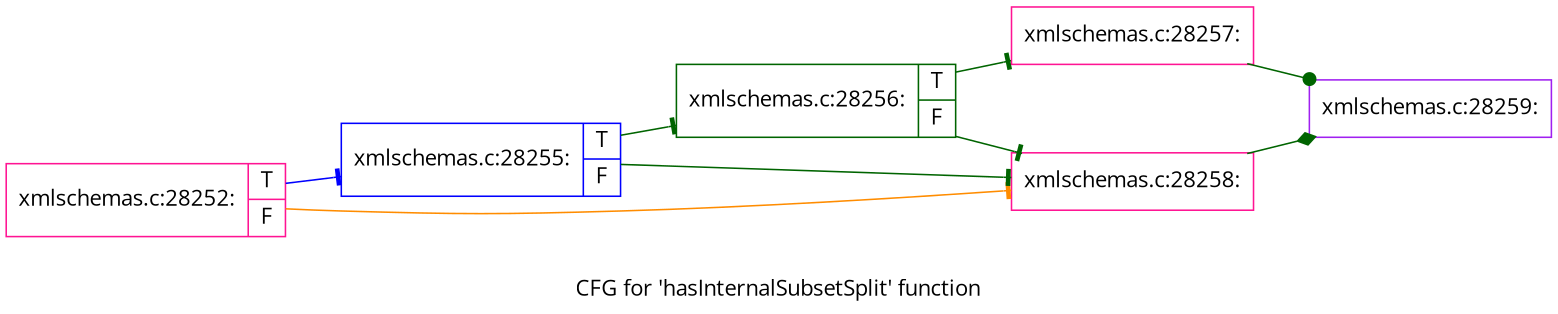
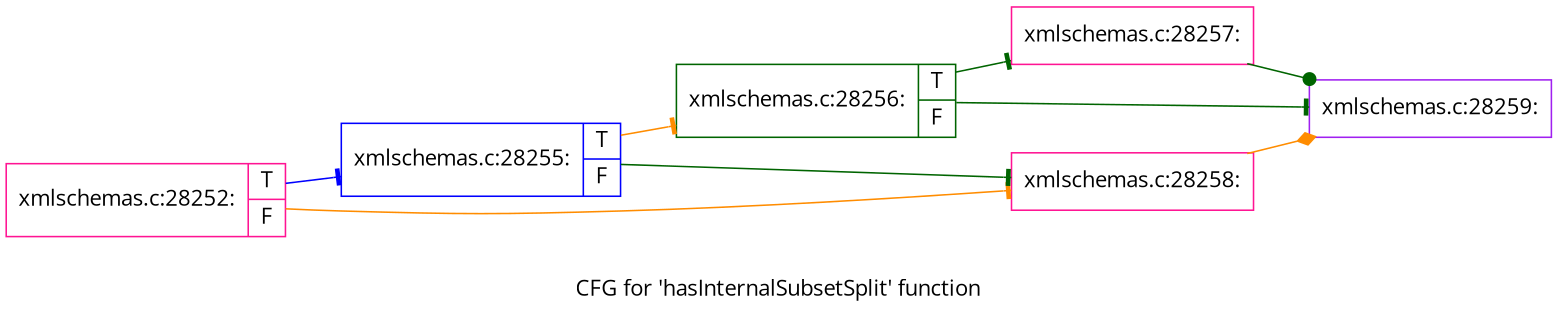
edge "xmlschemas.c:28255:" -> "xmlschemas.c:28256:": color darkgreen -> darkorange
edge "xmlschemas.c:28256:" -> "xmlschemas.c:28258:": now "xmlschemas.c:28256:" -> "xmlschemas.c:28259:"
edge "xmlschemas.c:28258:" -> "xmlschemas.c:28259:": color darkgreen -> darkorange
